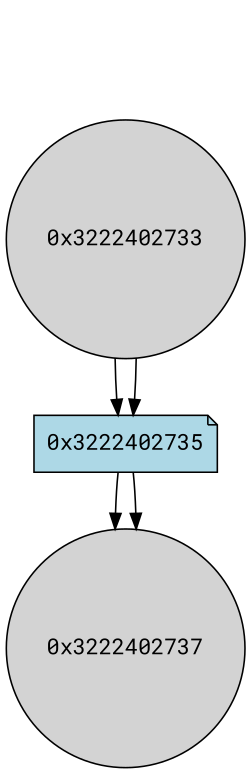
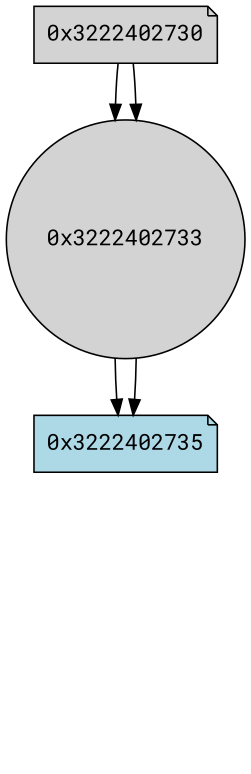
node "0x3222402730": added
node "0x3222402737": removed
